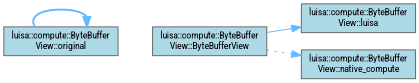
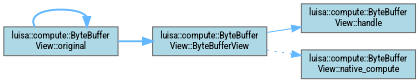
node "luisa::compute::ByteBuffer View::luisa": label "luisa::compute::ByteBuffer View::luisa" -> "luisa::compute::ByteBuffer View::handle"
edge "luisa::compute::ByteBuffer View::original" -> "luisa::compute::ByteBuffer View::ByteBufferView": added
